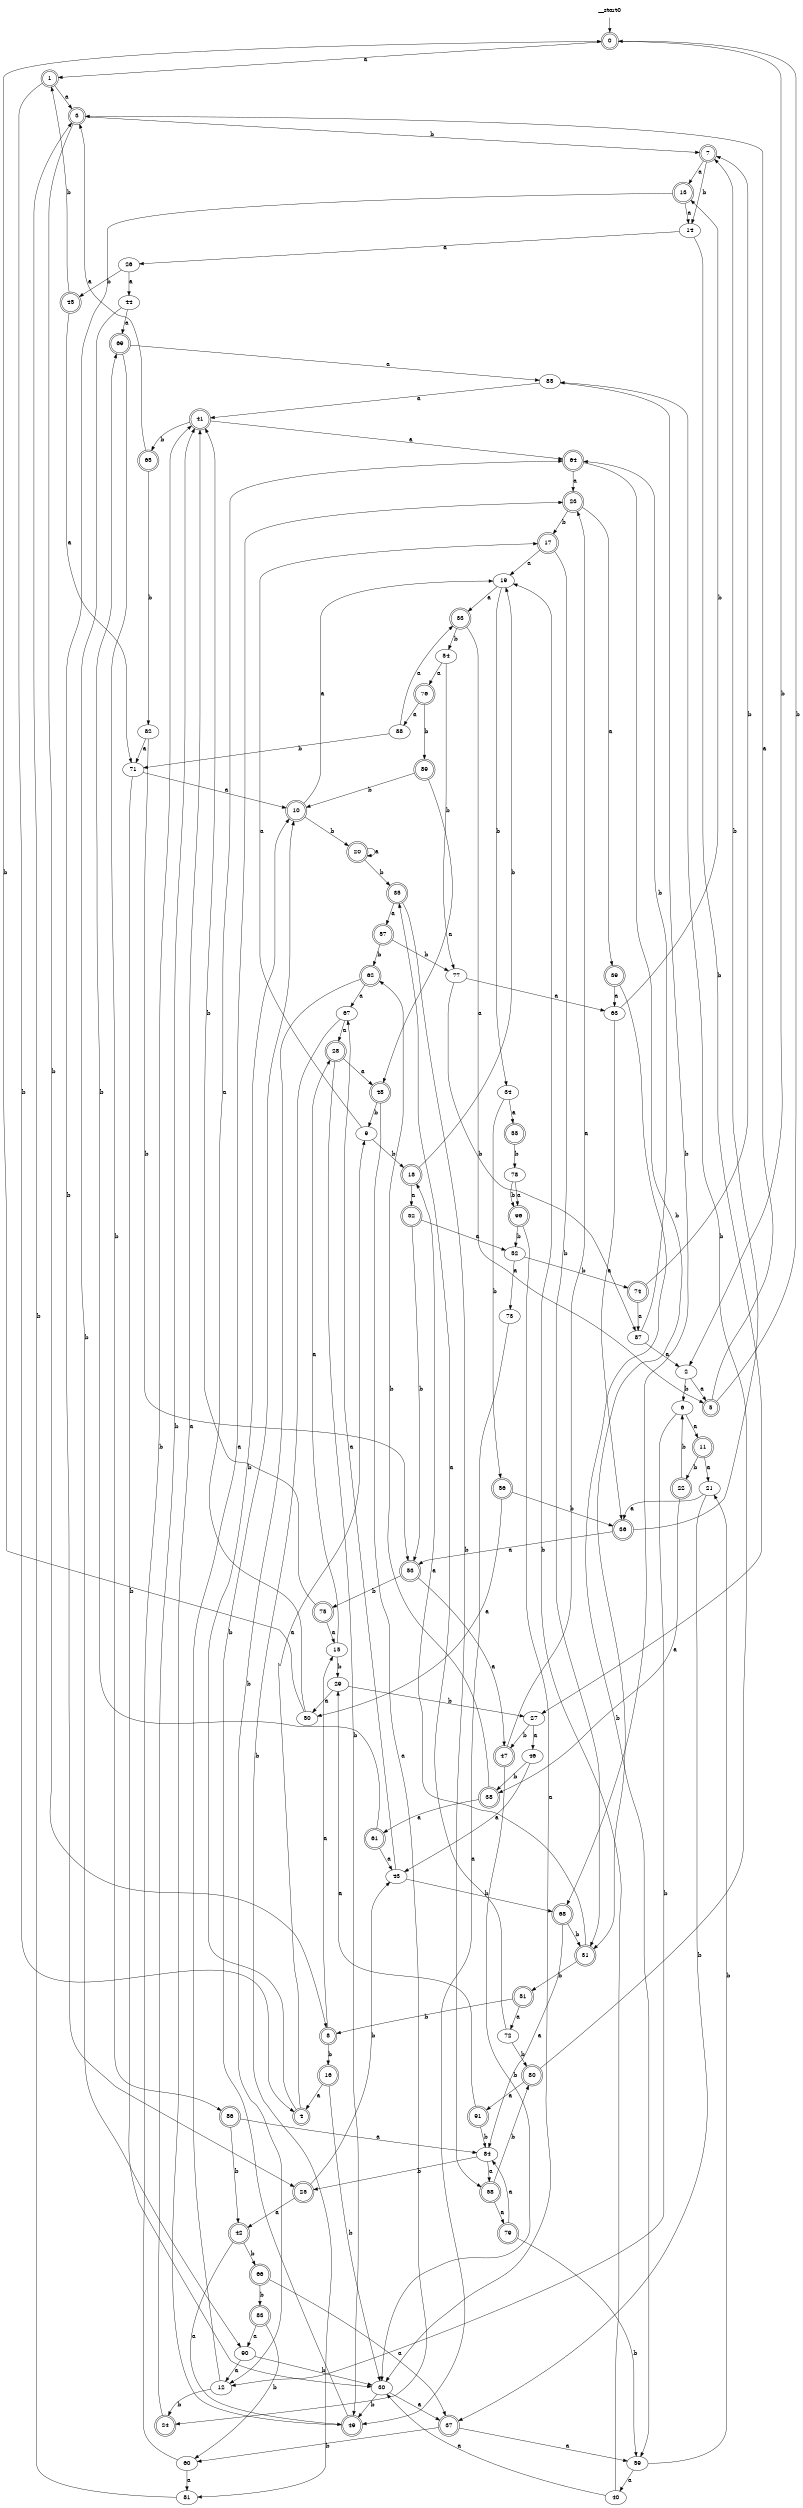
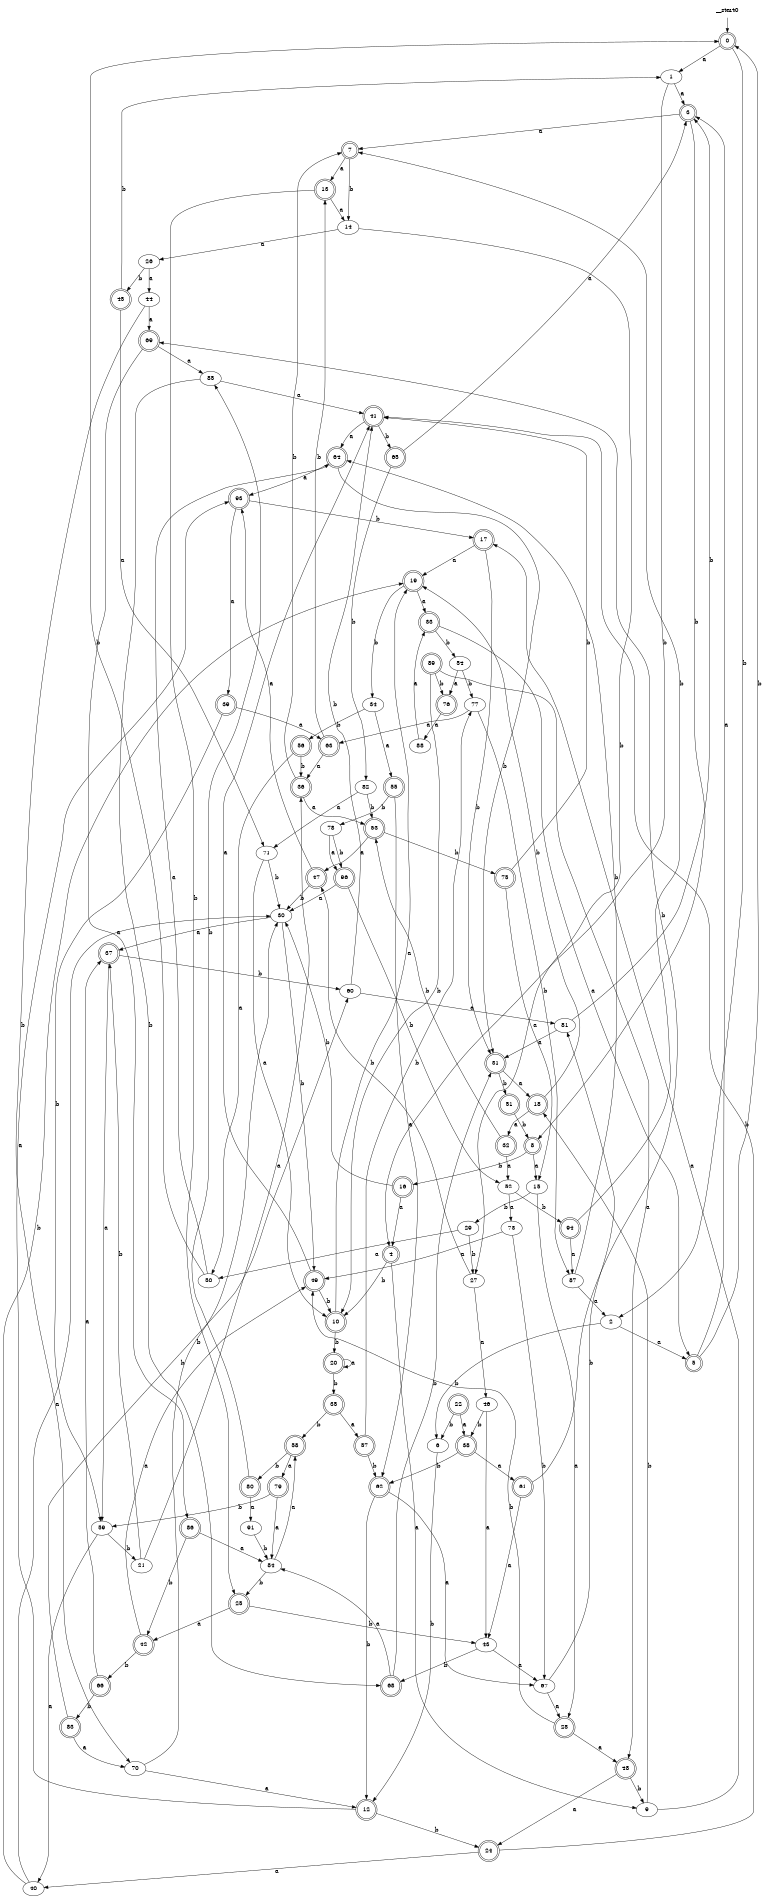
node "1": shape doublecircle -> ellipse
edge "3" -> "7": label "b" -> "a"
node "23": label "23" -> "93"
node "19": shape ellipse -> doublecircle
edge "76" -> "89": reversed
edge "88" -> "71": removed, label "b"
node "63": shape ellipse -> doublecircle
edge "81" -> "31": added, label "a"
edge "55" -> "62": added, label "a"
edge "69" -> "86": label "b" -> "a"
node "74": label "74" -> "94"
node "11": removed
edge "73" -> "67": added, label "b"
edge "24" -> "40": added, label "a"
edge "91" -> "29": removed, label "a"
node "72": removed
node "91": shape doublecircle -> ellipse
node "90": label "90" -> "70"
node "12": shape ellipse -> doublecircle
